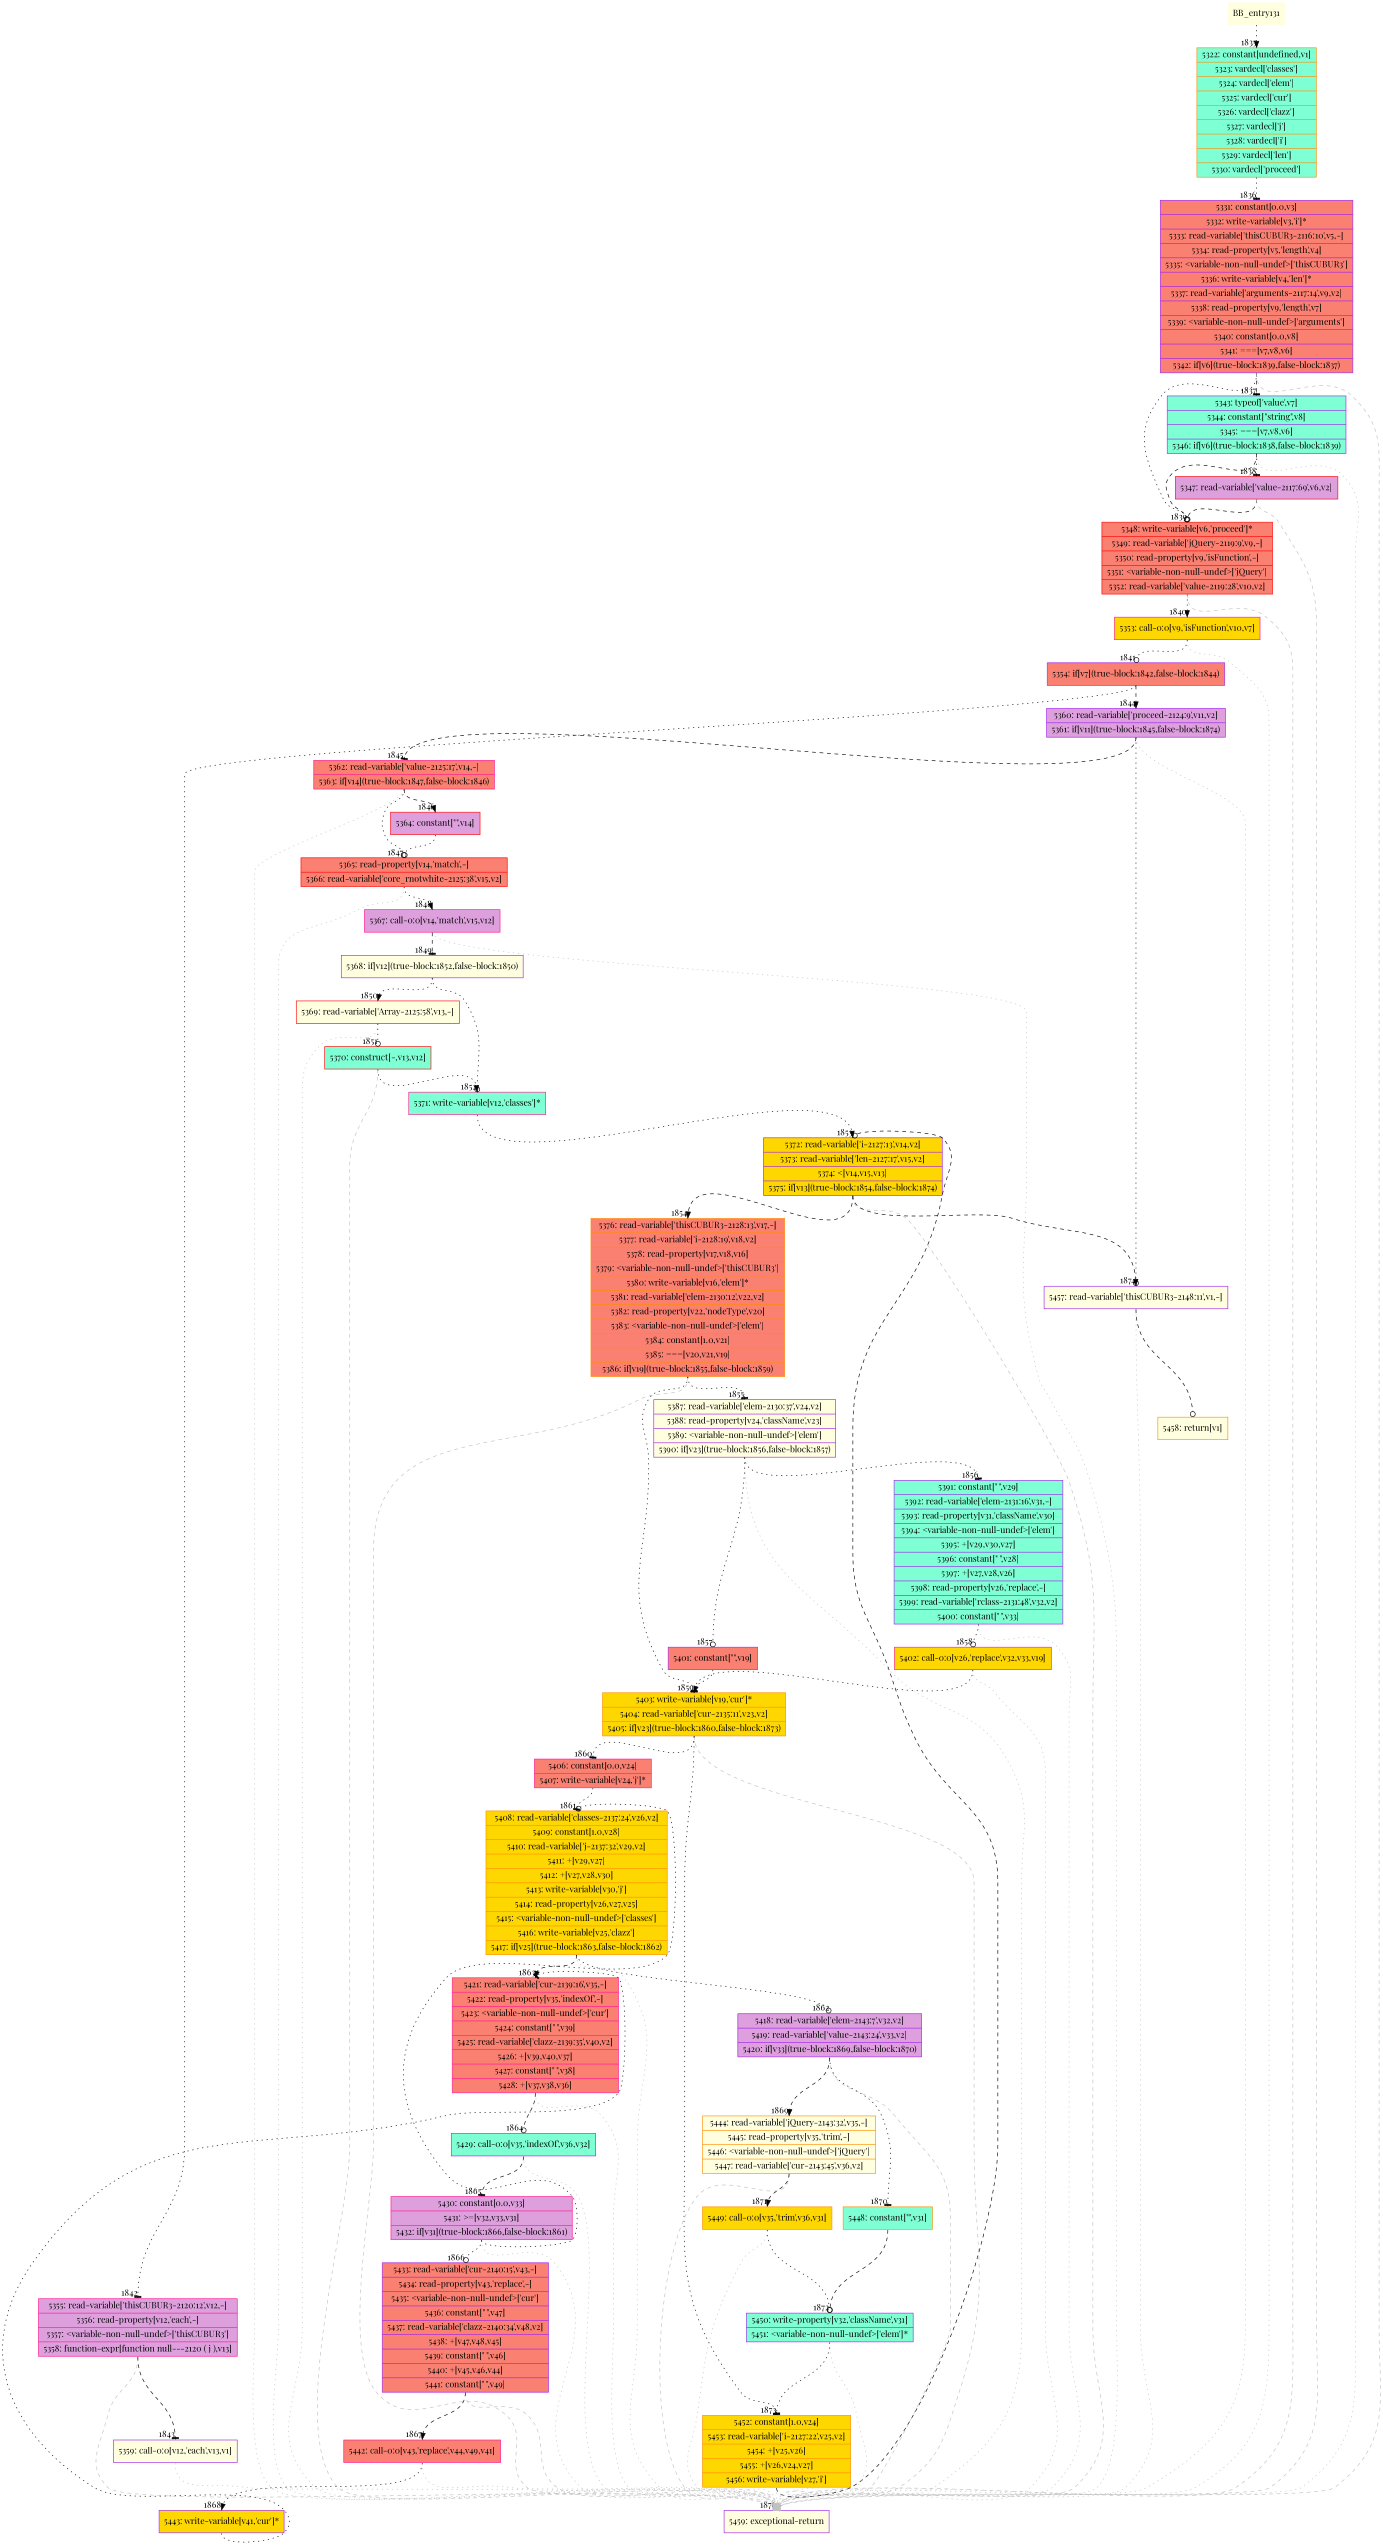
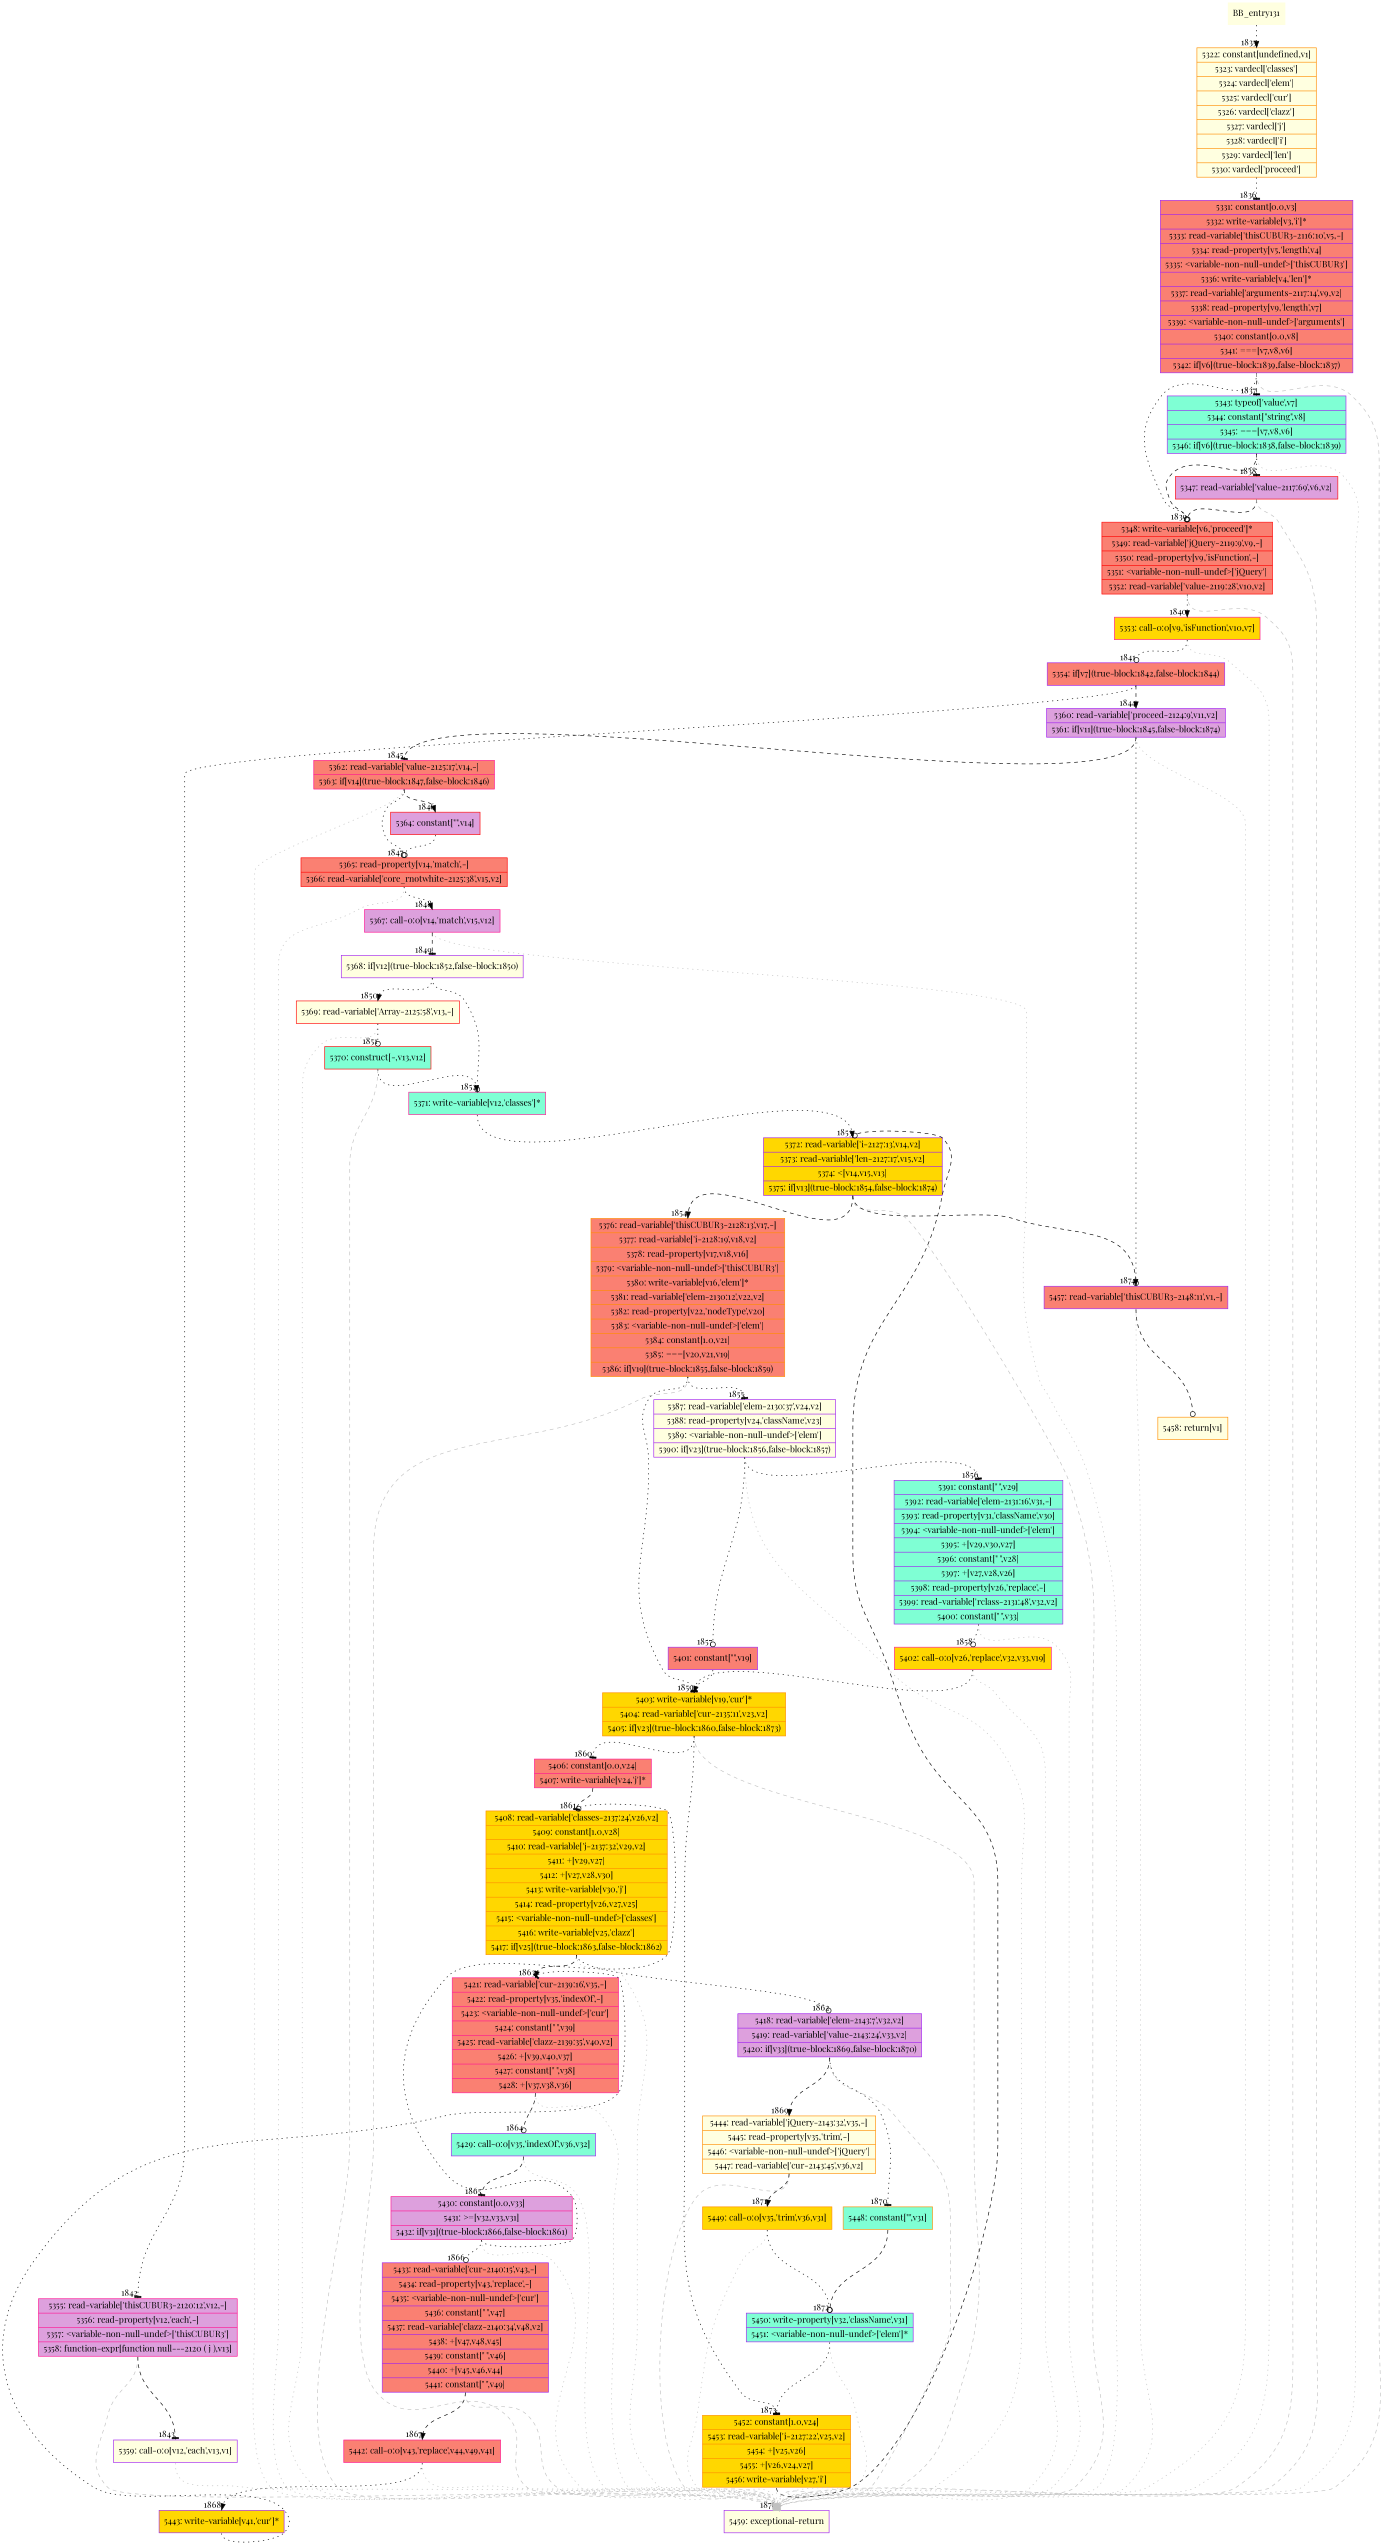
node "5322: constant[undefined,v1]": fillcolor aquamarine -> lightyellow
node "5457: read-variable['thisCUBUR3-2148:11',v1,-]": fillcolor lightyellow -> salmon
edge "5406: constant[0.0,v24]" -> "5408: read-variable['classes-2137:24',v26,v2]": style dotted -> dashed
